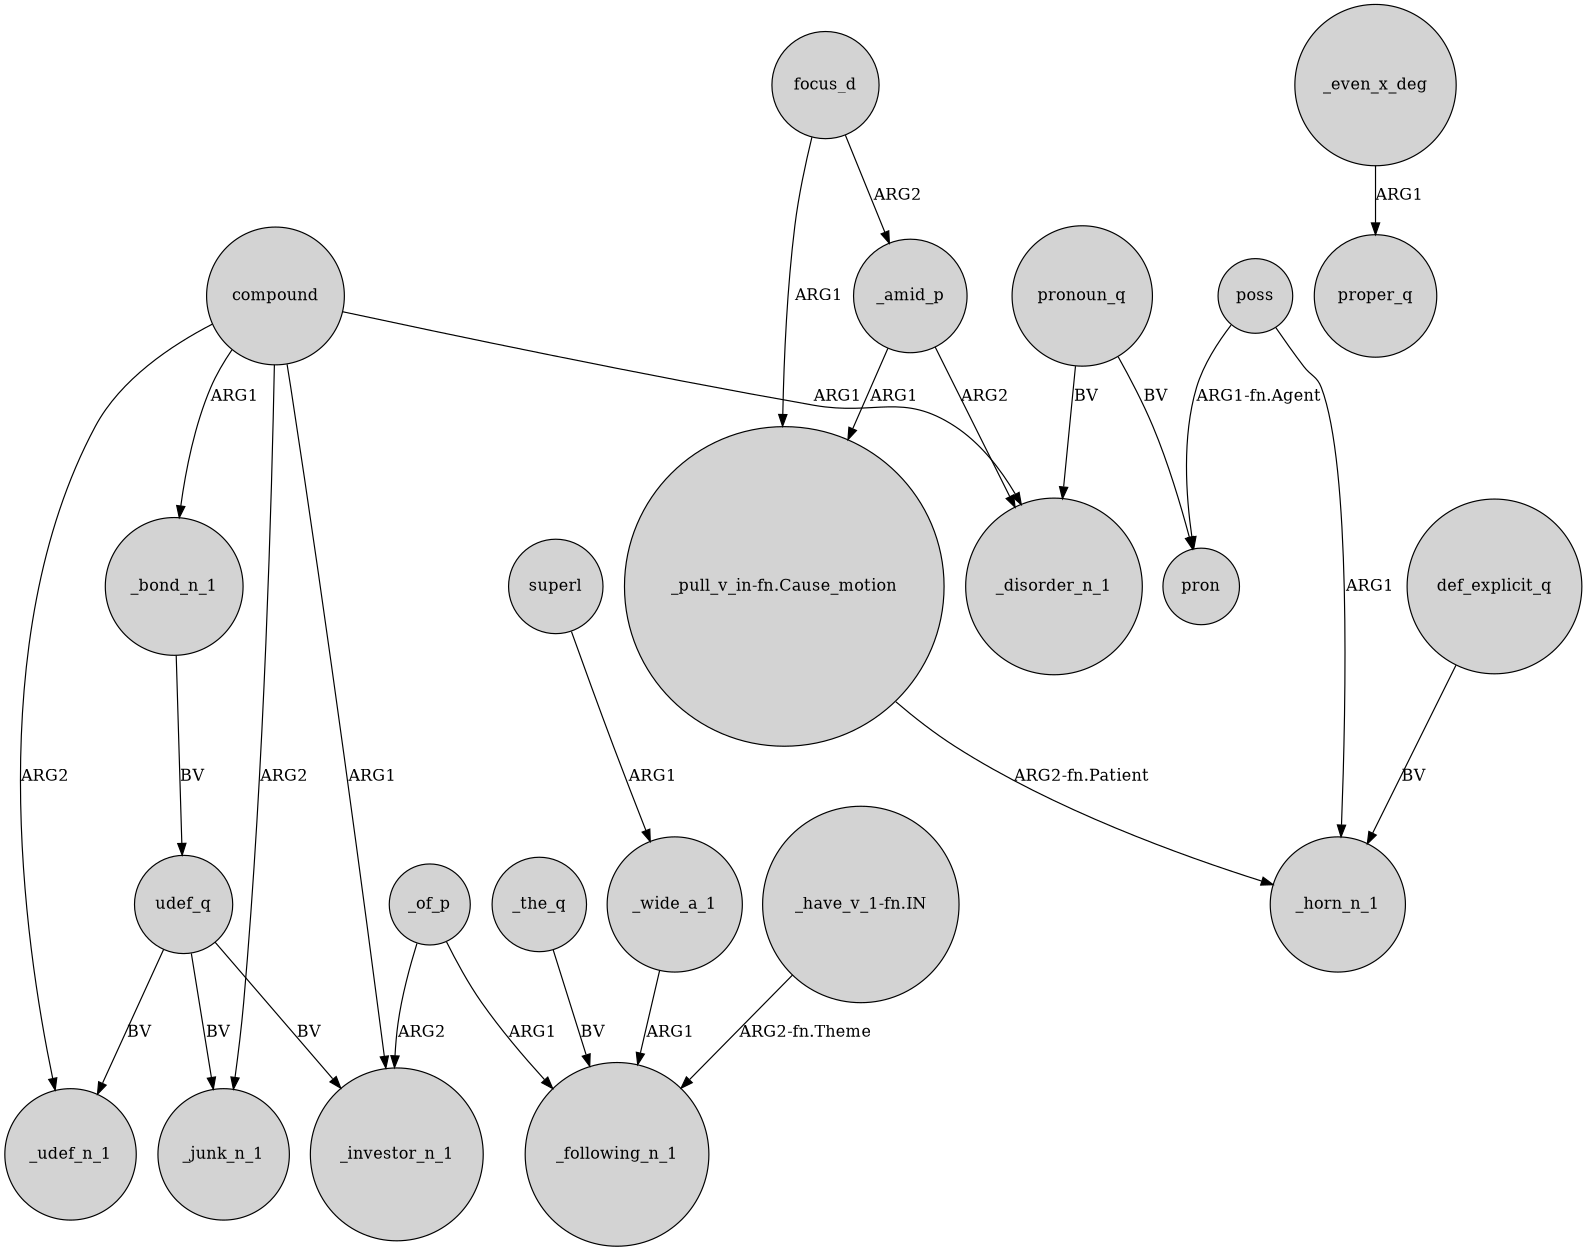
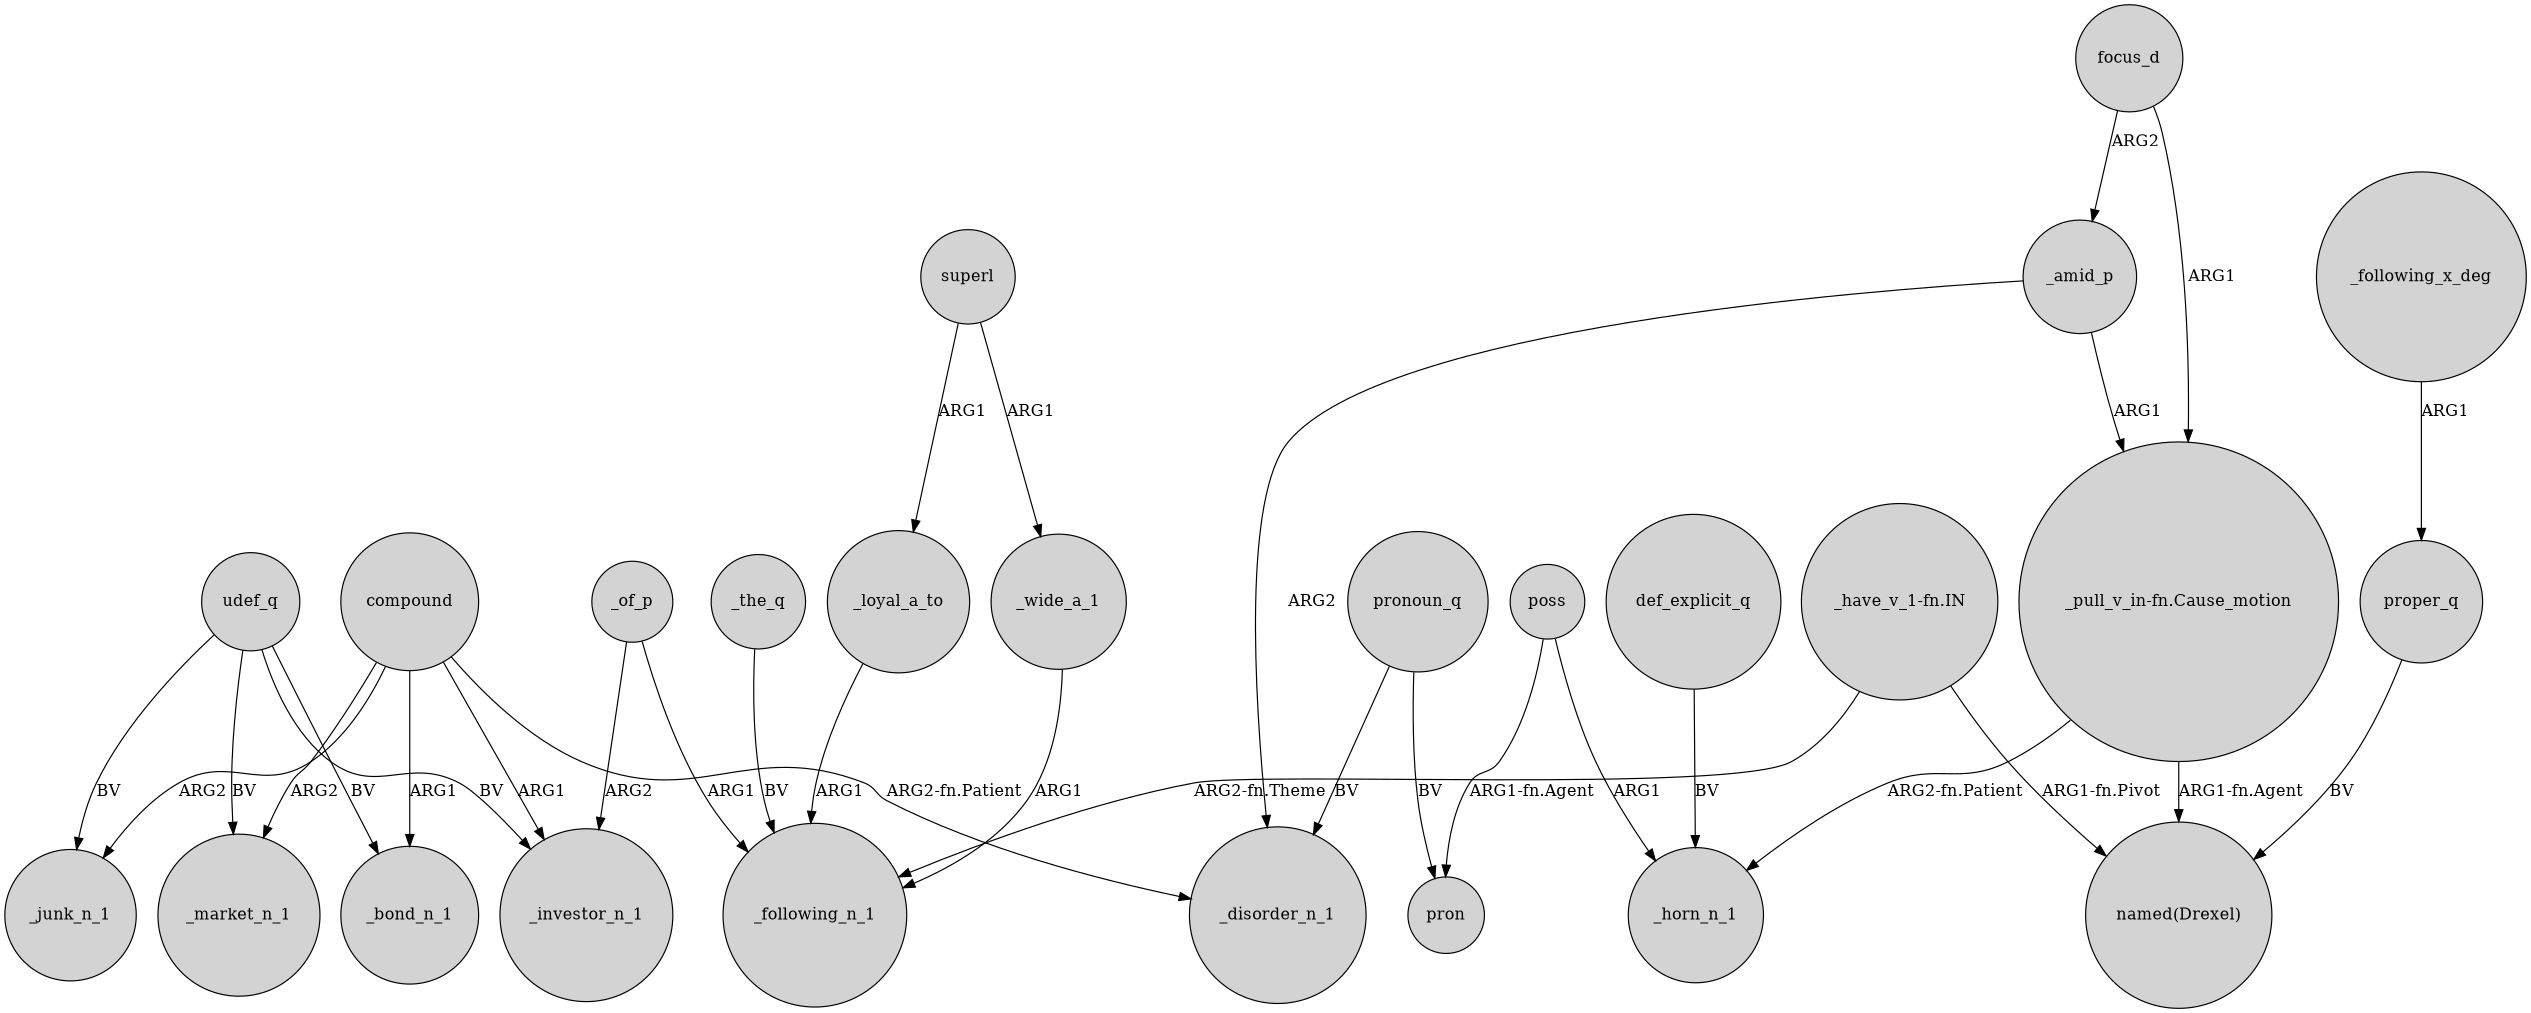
node "_even_x_deg": label "_even_x_deg" -> "_following_x_deg"
edge "compound" -> "_disorder_n_1": label "ARG1" -> "ARG2-fn.Patient"
node "_loyal_a_to": added
edge "_bond_n_1" -> "udef_q": reversed
node "named(Drexel)": added
node "_udef_n_1": label "_udef_n_1" -> "_market_n_1"
